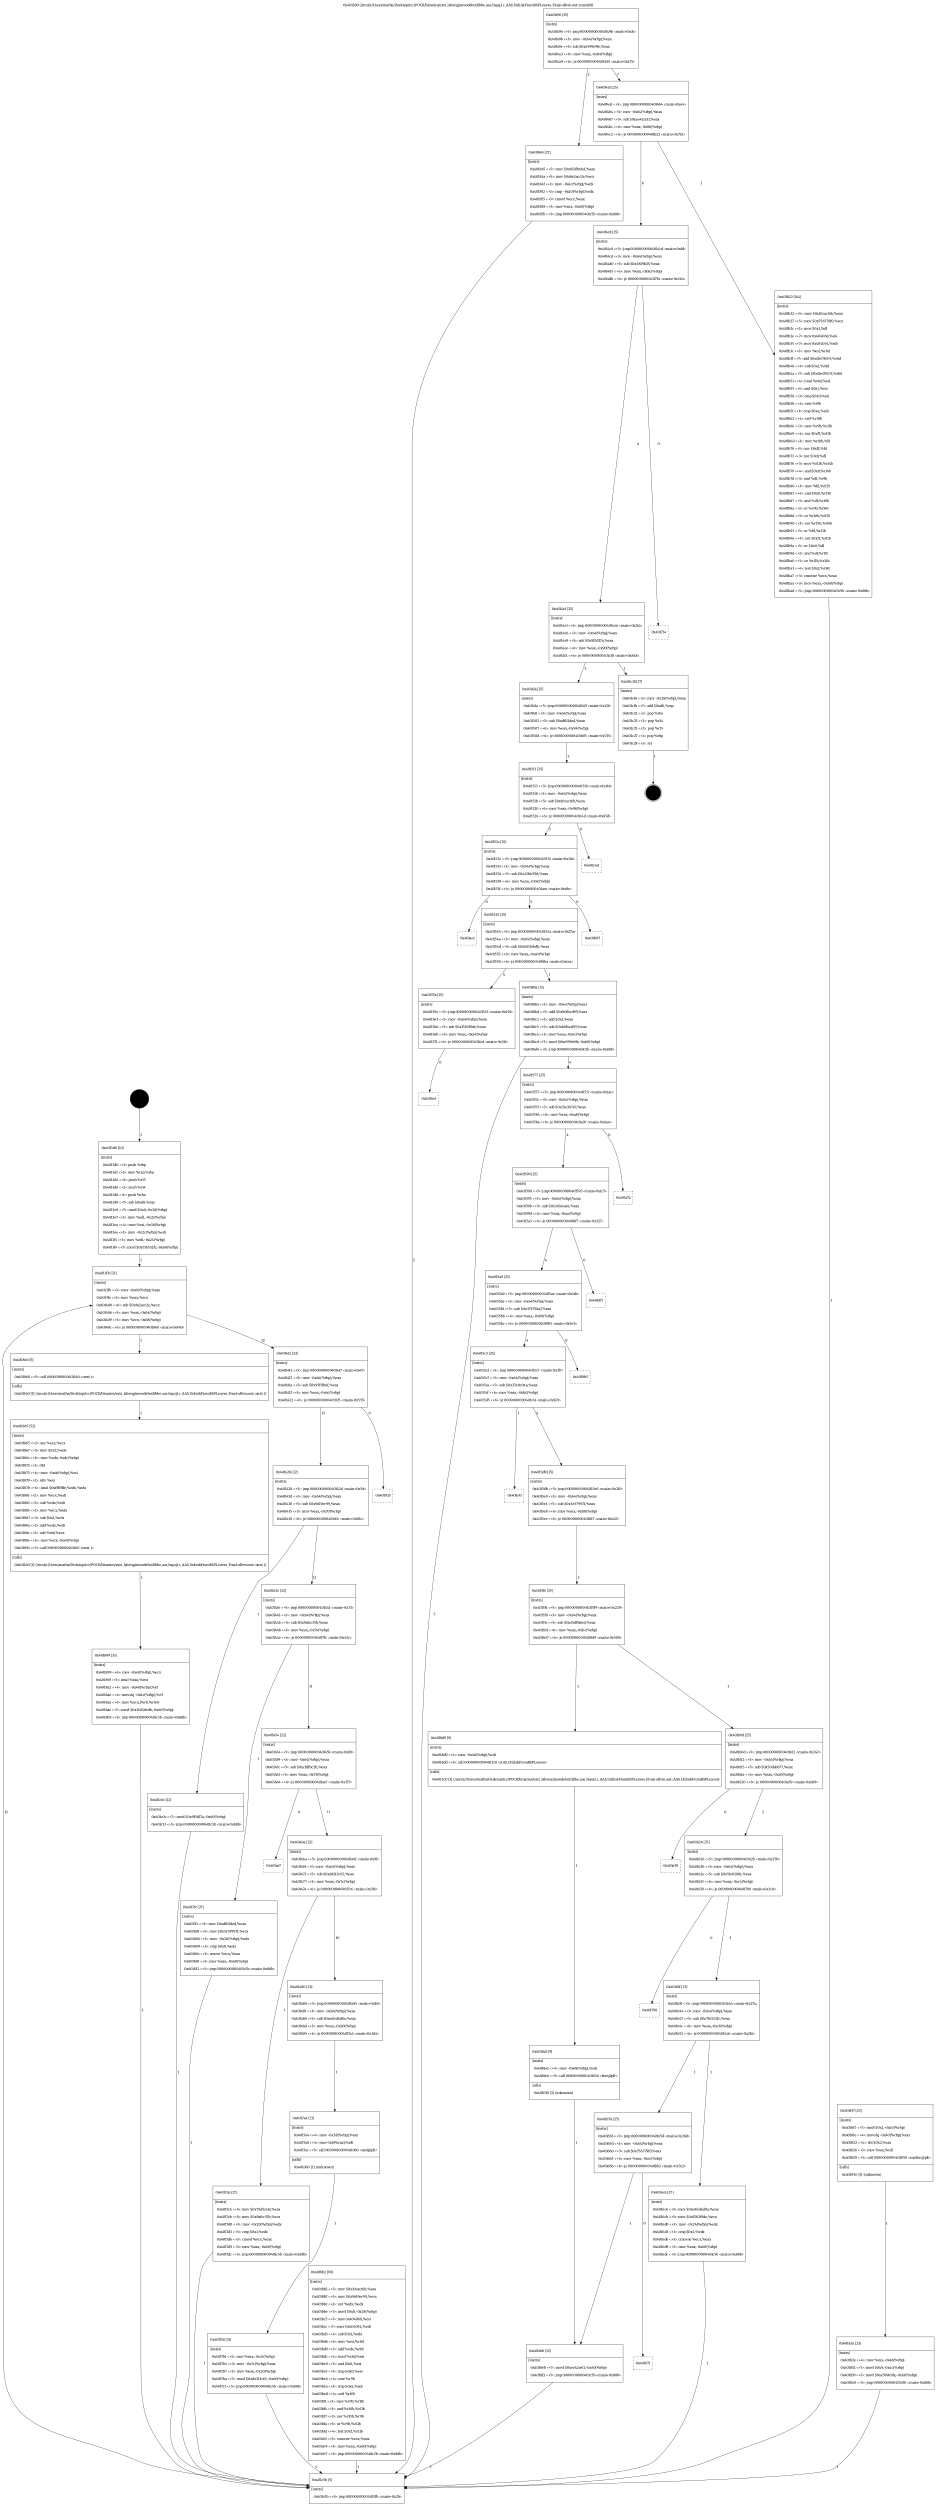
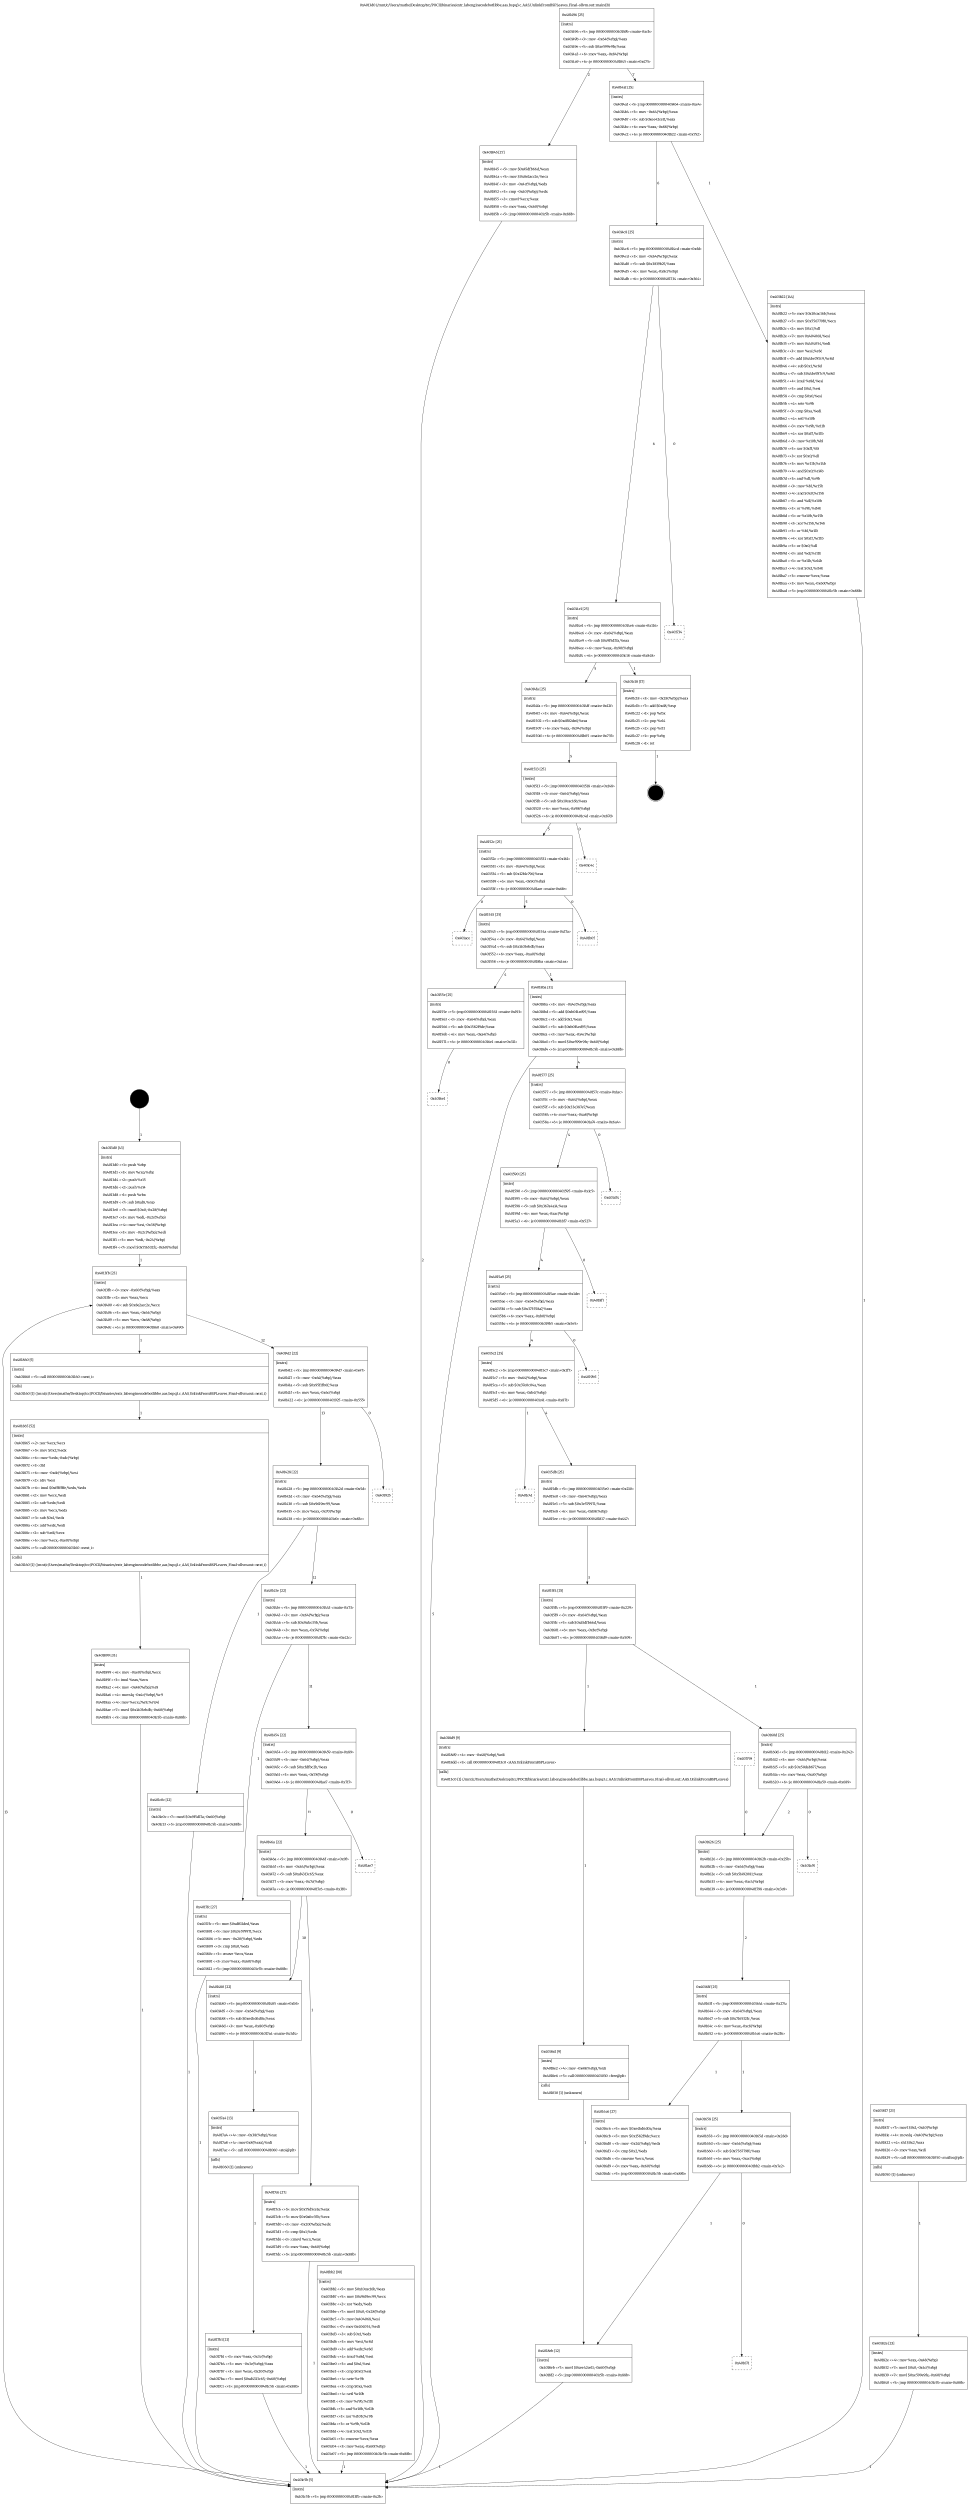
edge "0x401626 [25]" -> "0x401798": reversed
edge "0x4016c6 [27]" -> "0x401c5b [5]": removed, label "1"
